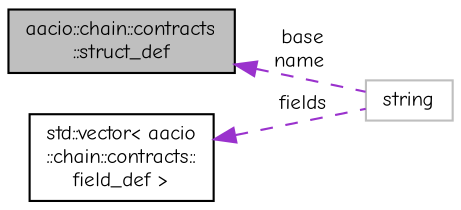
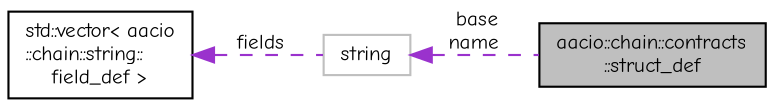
edge "string" -> "aacio::chain::contracts ::struct_def": reversed
node "std::vector< aacio ::chain::contracts:: field_def >": label "std::vector< aacio ::chain::contracts:: field_def >" -> "std::vector< aacio ::chain::string:: field_def >"
